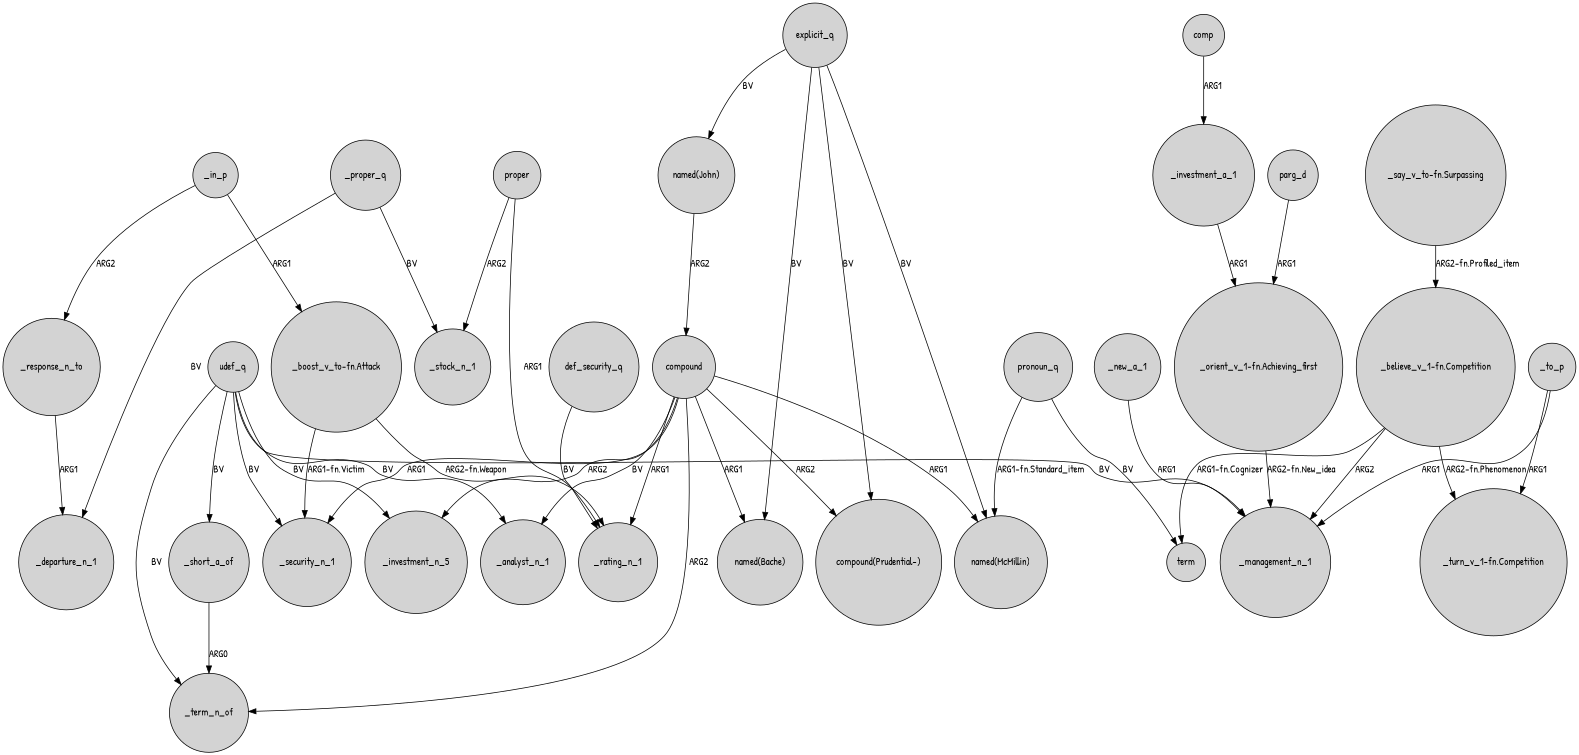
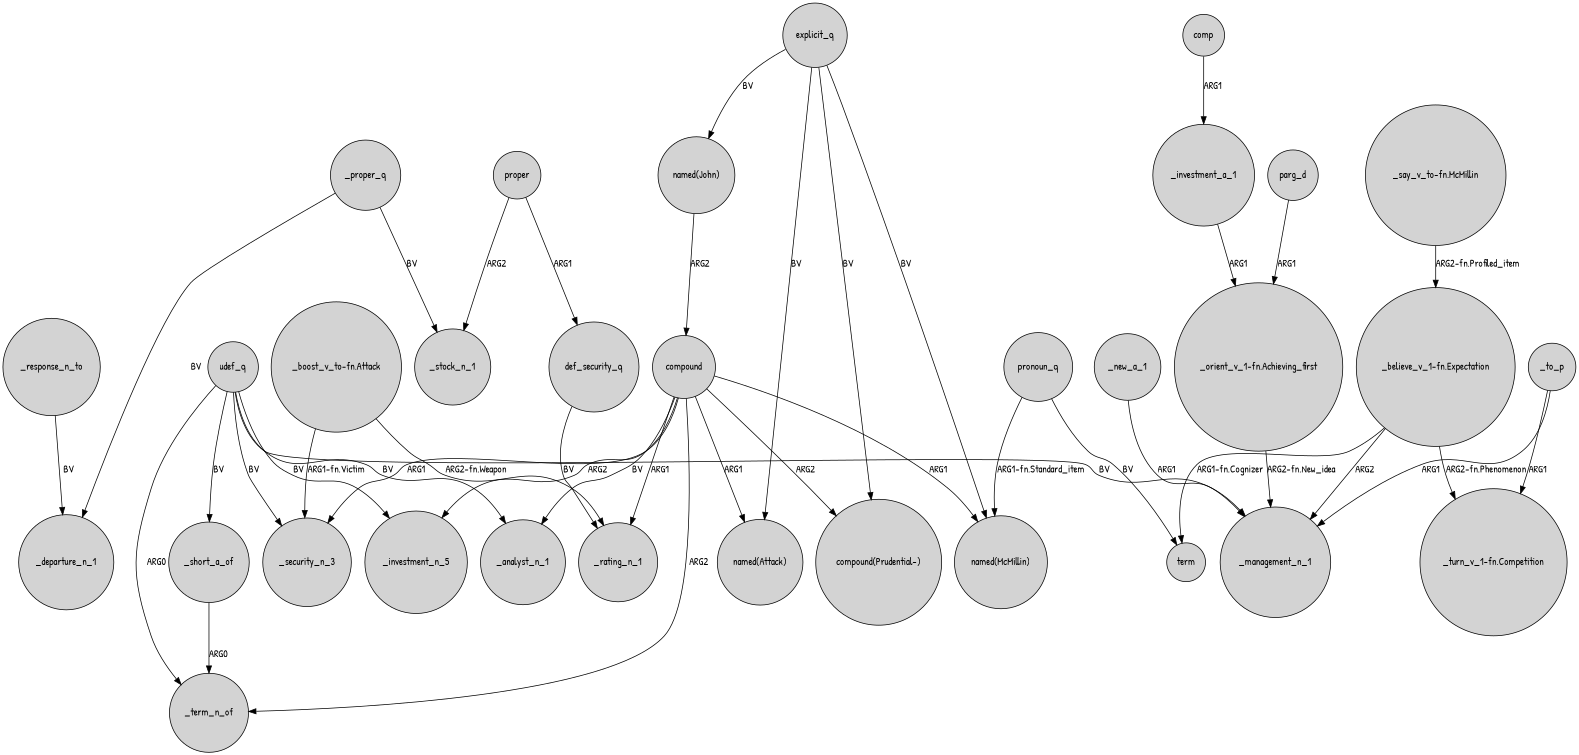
node "_in_p": removed
node "_say_v_to-fn.Surpassing": label "_say_v_to-fn.Surpassing" -> "_say_v_to-fn.McMillin"
node "_believe_v_1-fn.Competition": label "_believe_v_1-fn.Competition" -> "_believe_v_1-fn.Expectation"
edge "proper" -> "_rating_n_1": now "proper" -> "def_security_q"
edge "_response_n_to" -> "_departure_n_1": label "ARG1" -> "BV"
edge "udef_q" -> "_term_n_of": label "BV" -> "ARG0"
node "_security_n_1": label "_security_n_1" -> "_security_n_3"
node "named(Bache)": label "named(Bache)" -> "named(Attack)"
